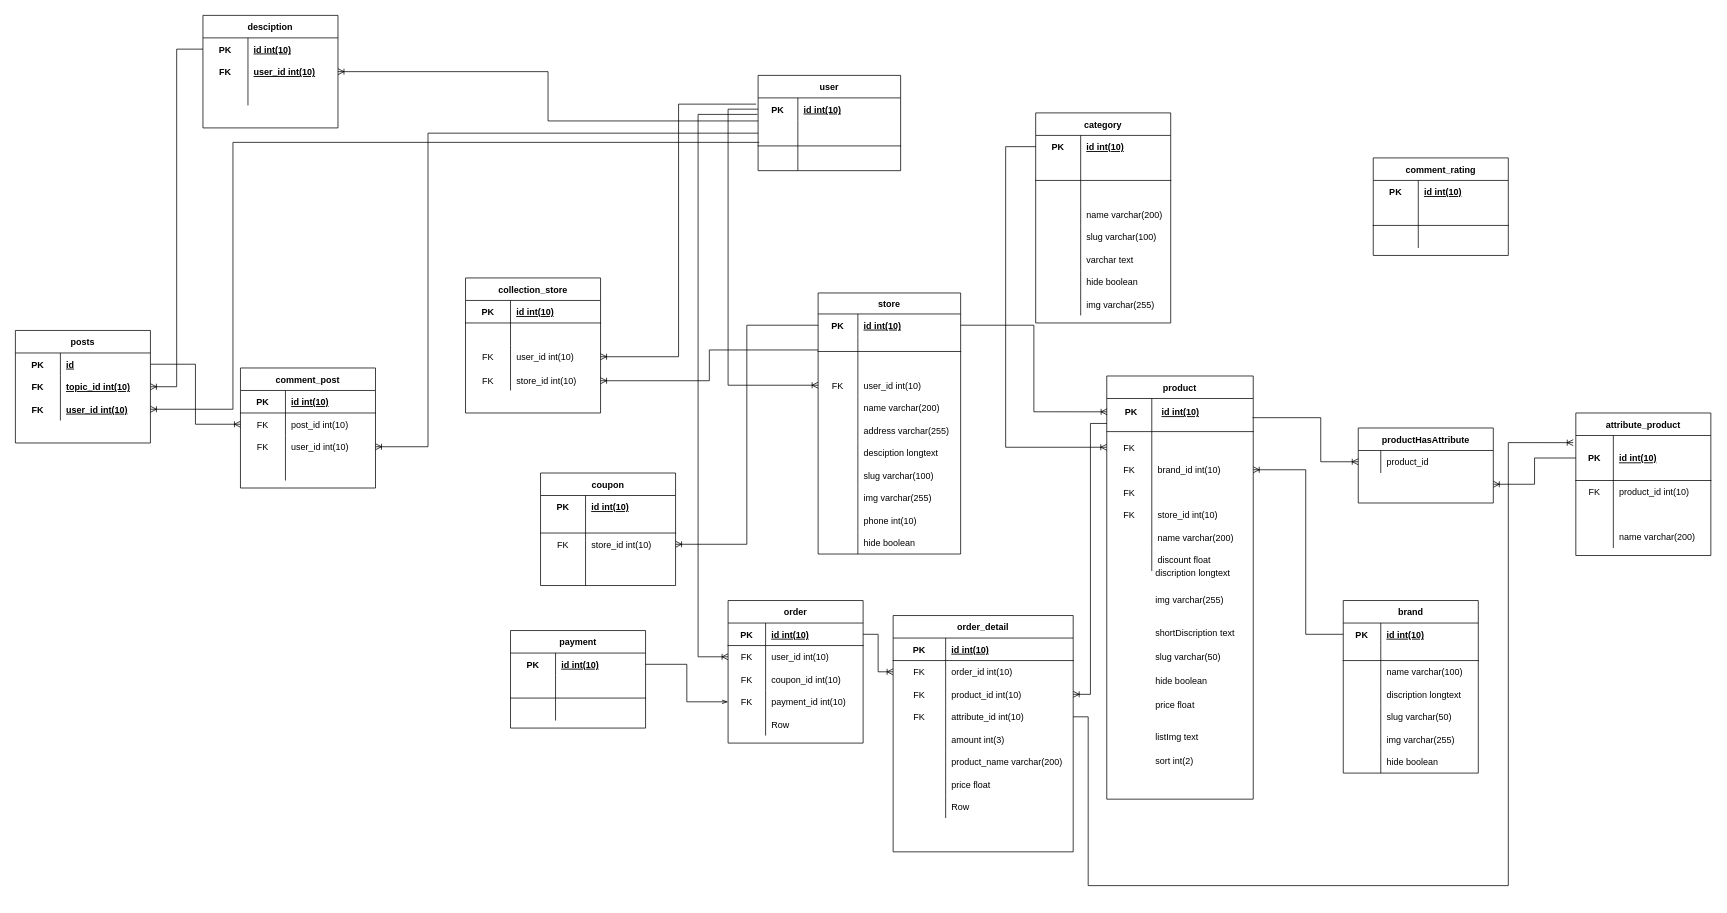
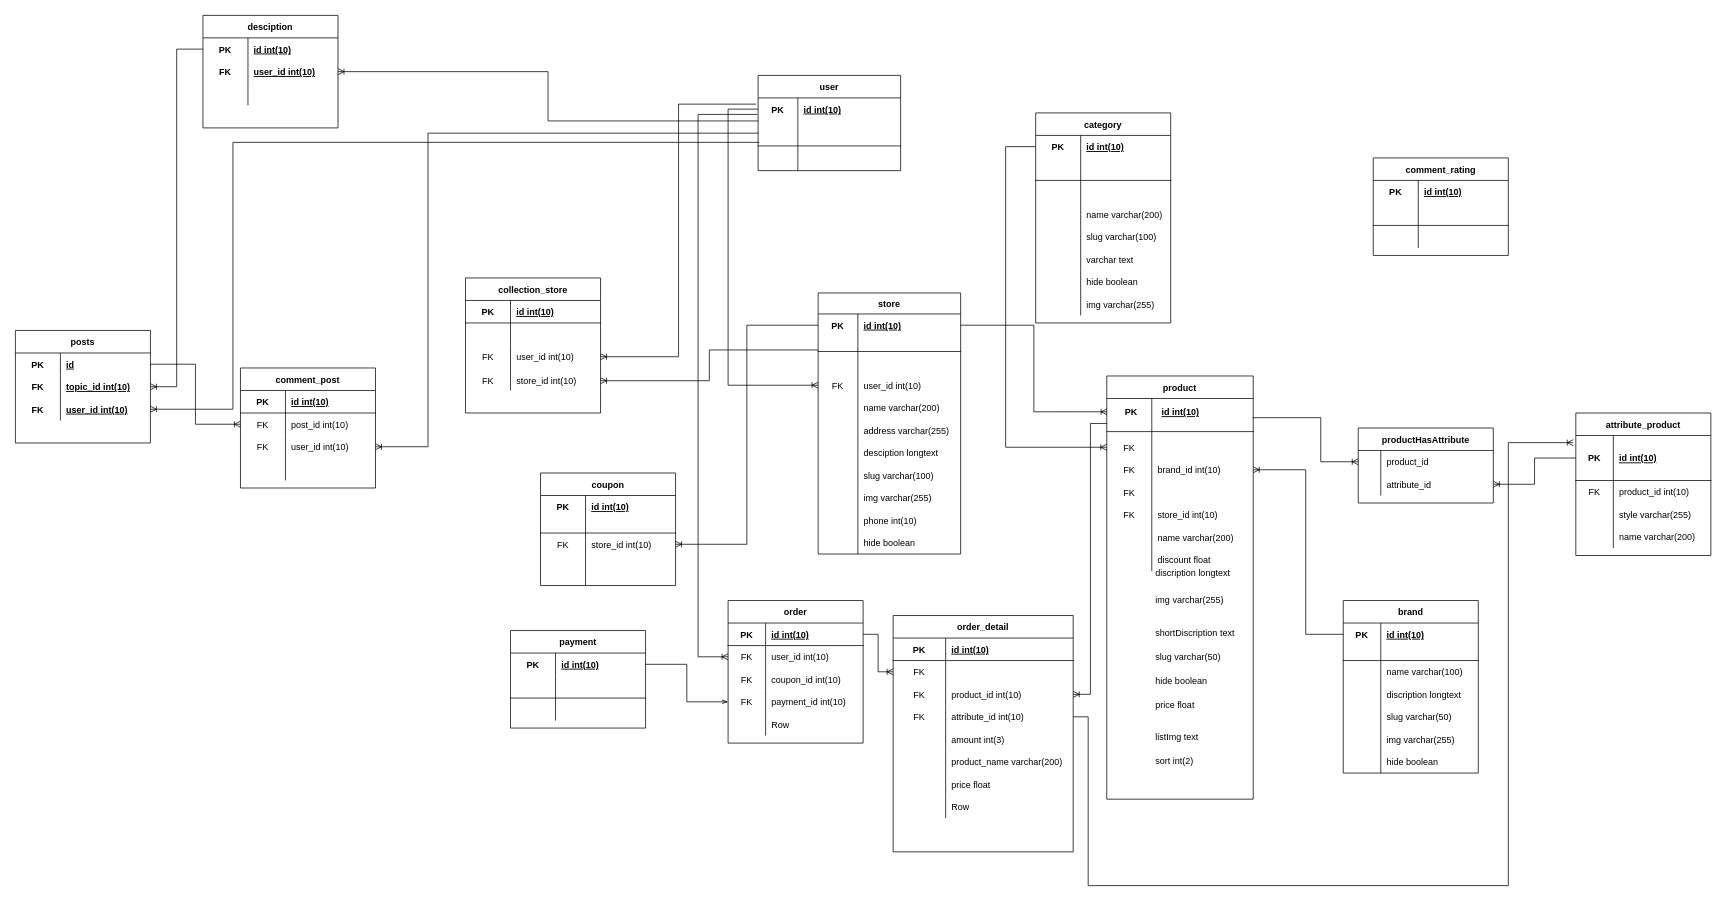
node "attribute_id": added
node "style varchar(255)": added
node "order_id int(10)": removed
